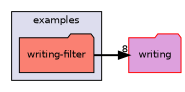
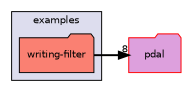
node "writing": label "writing" -> "pdal"
